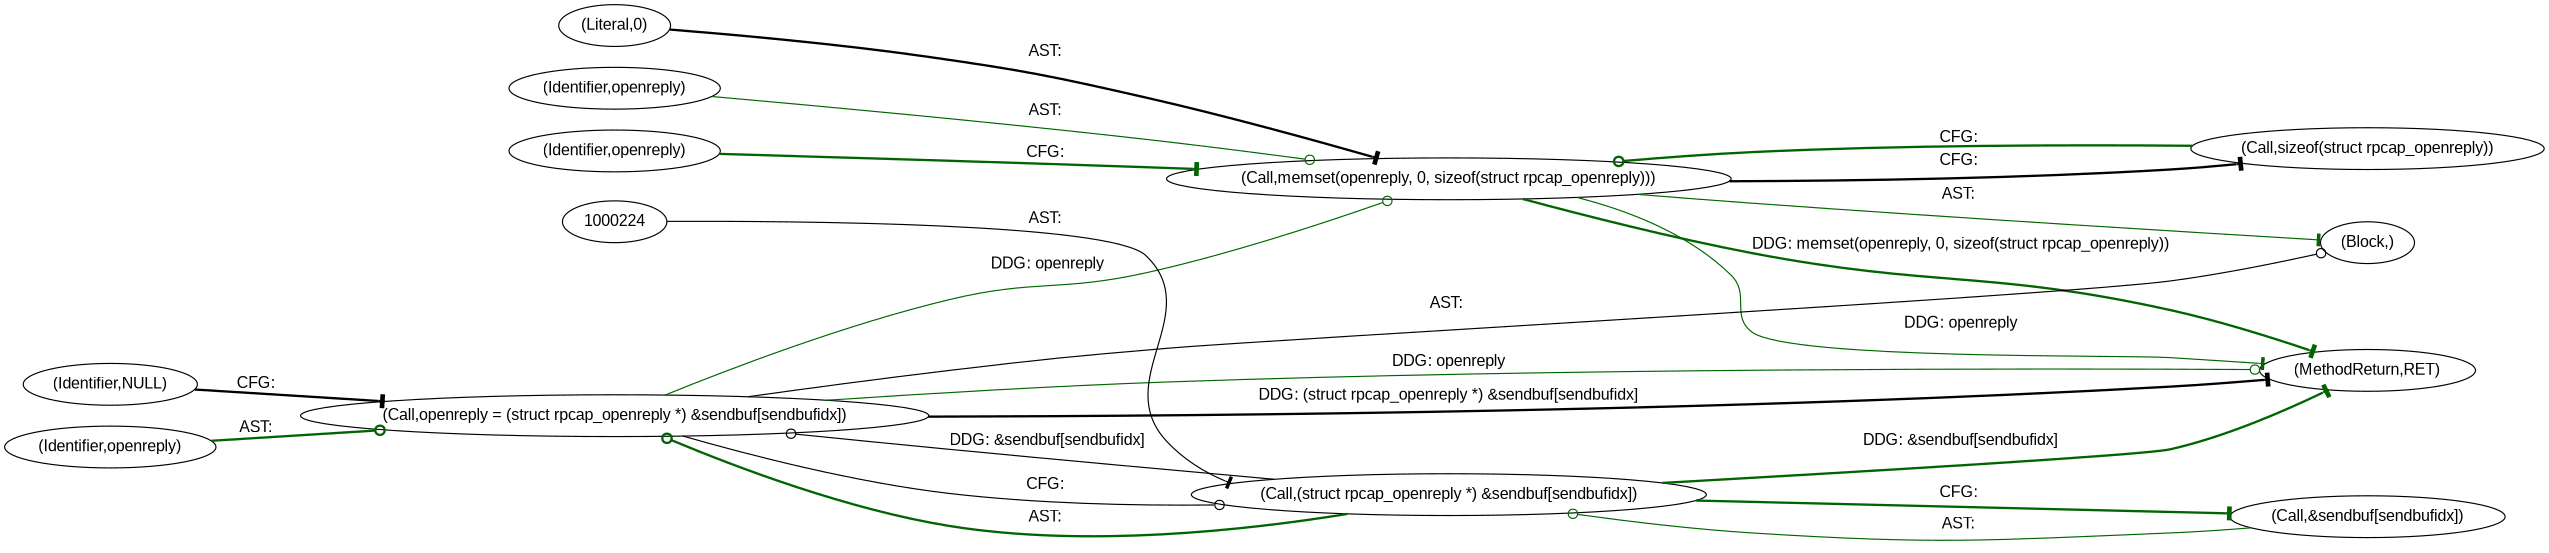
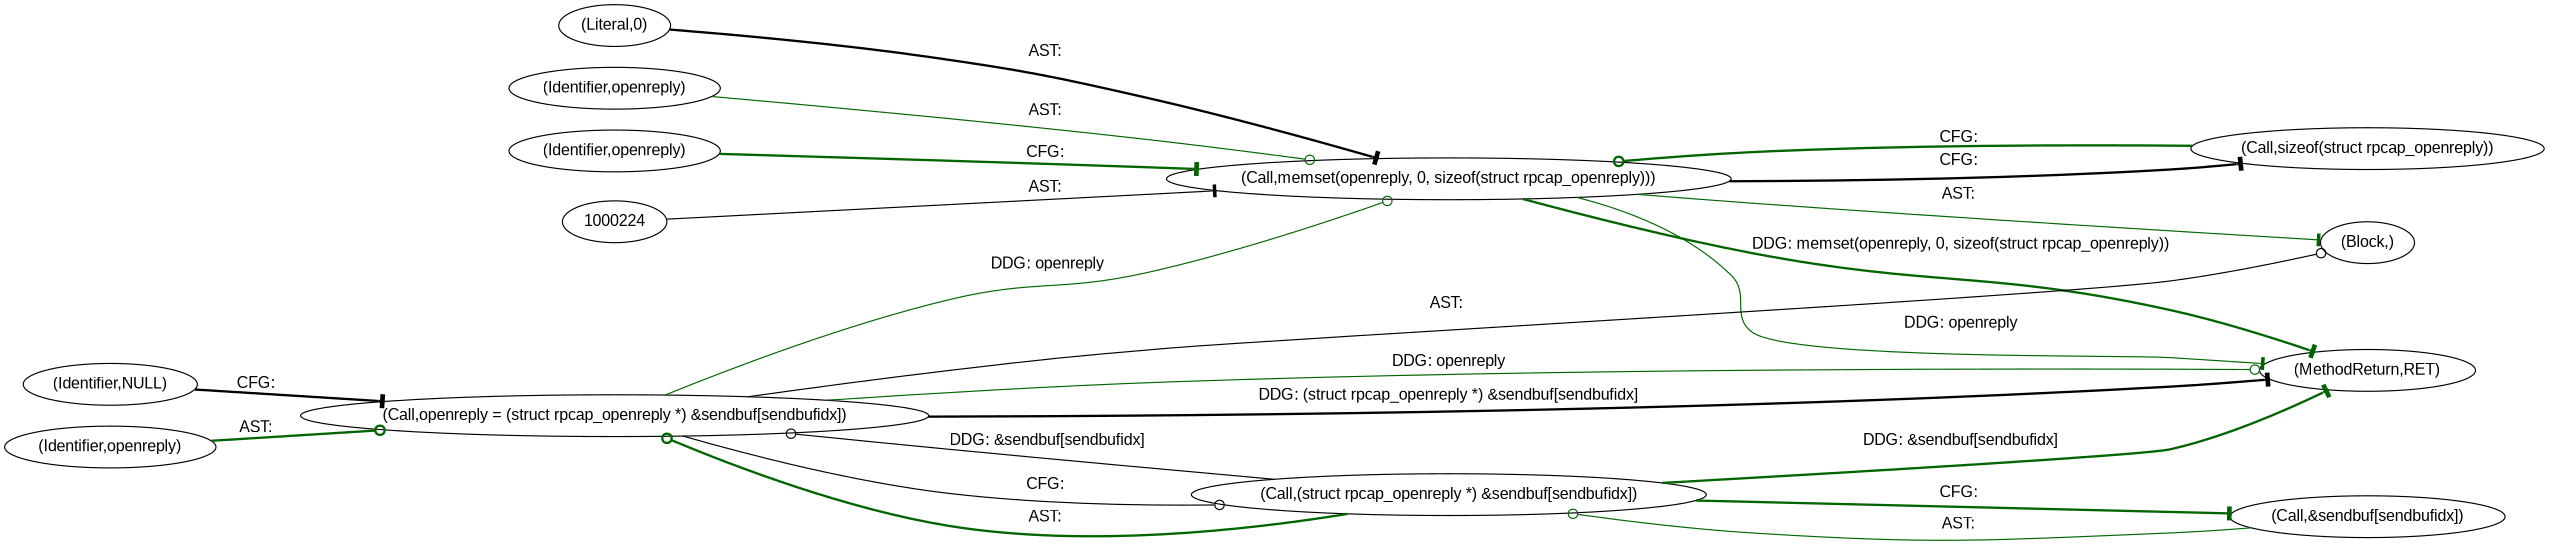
edge "1000224" -> "(Call,(struct rpcap_openreply *) &sendbuf[sendbufidx])": now "1000224" -> "(Call,memset(openreply, 0, sizeof(struct rpcap_openreply)))"
